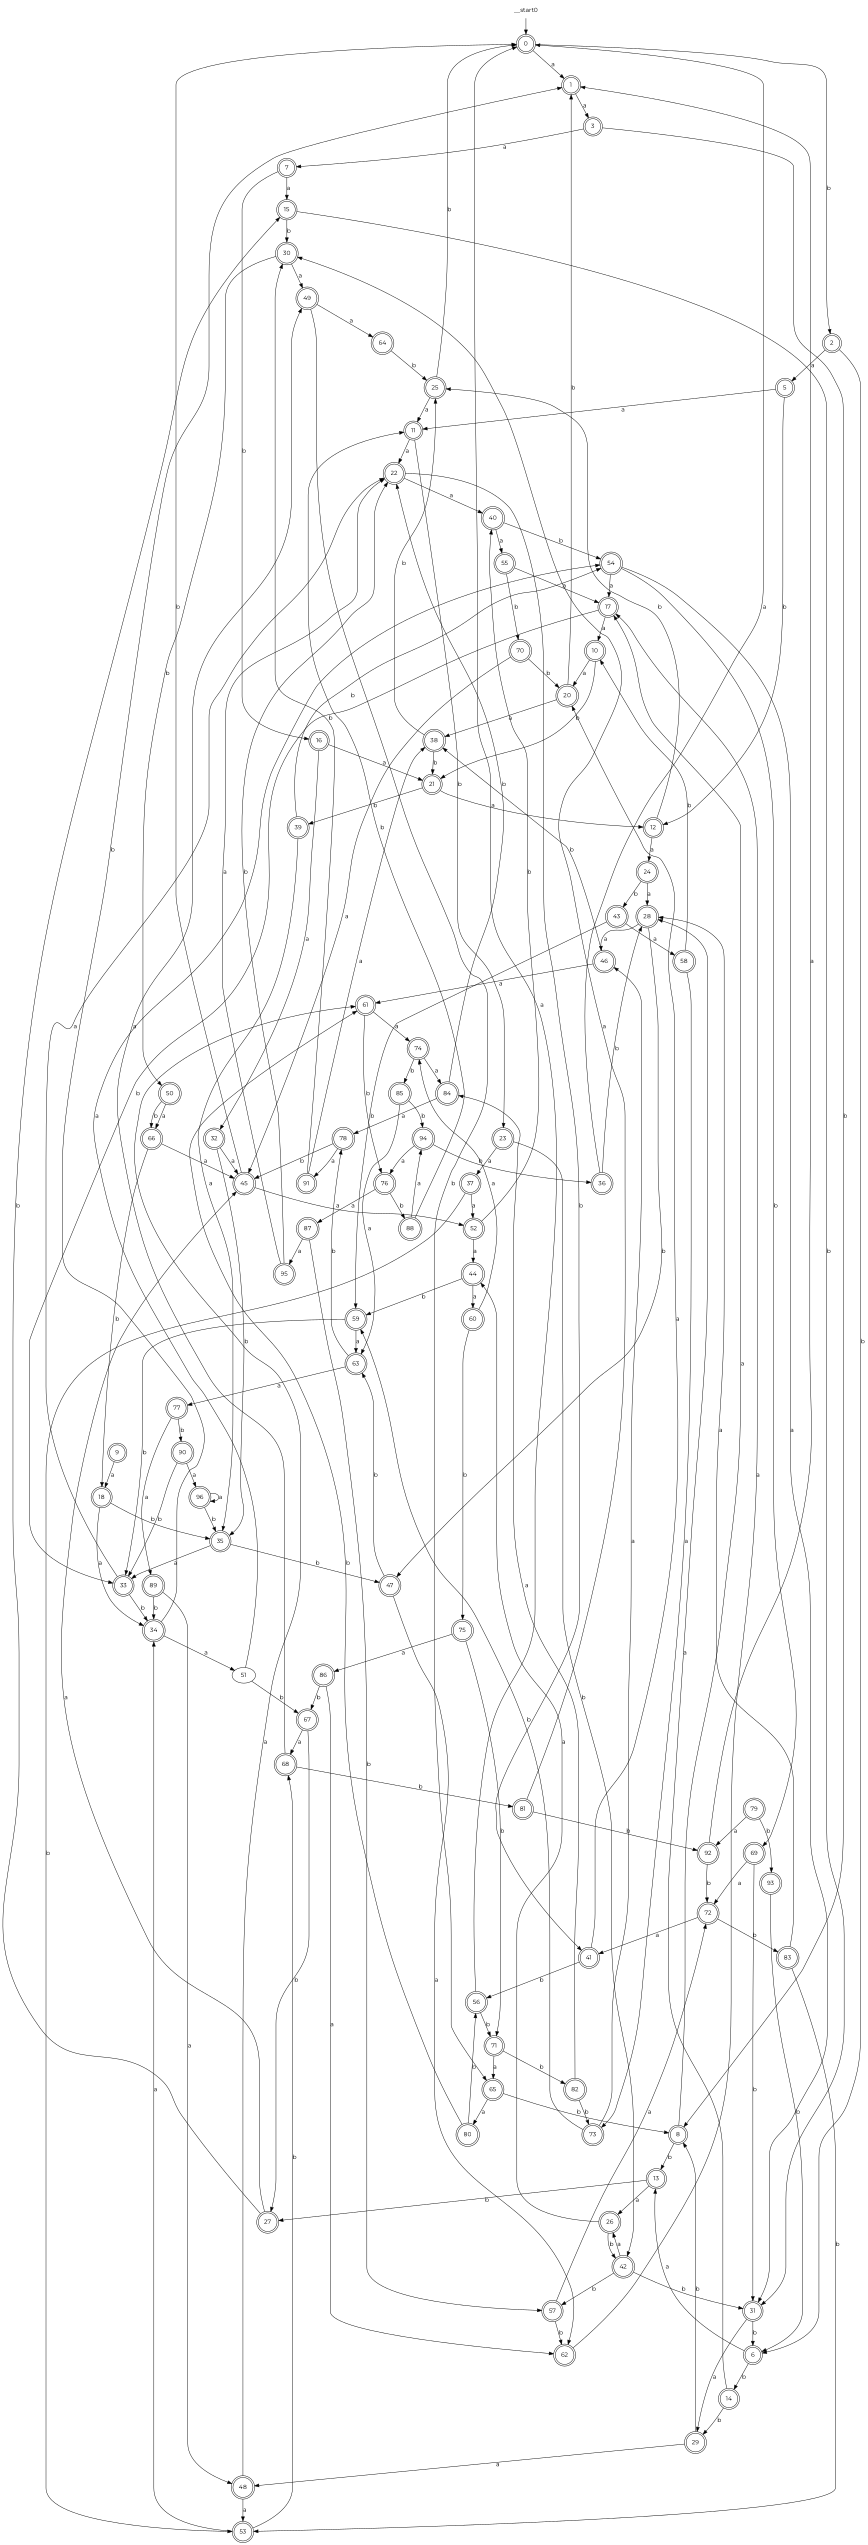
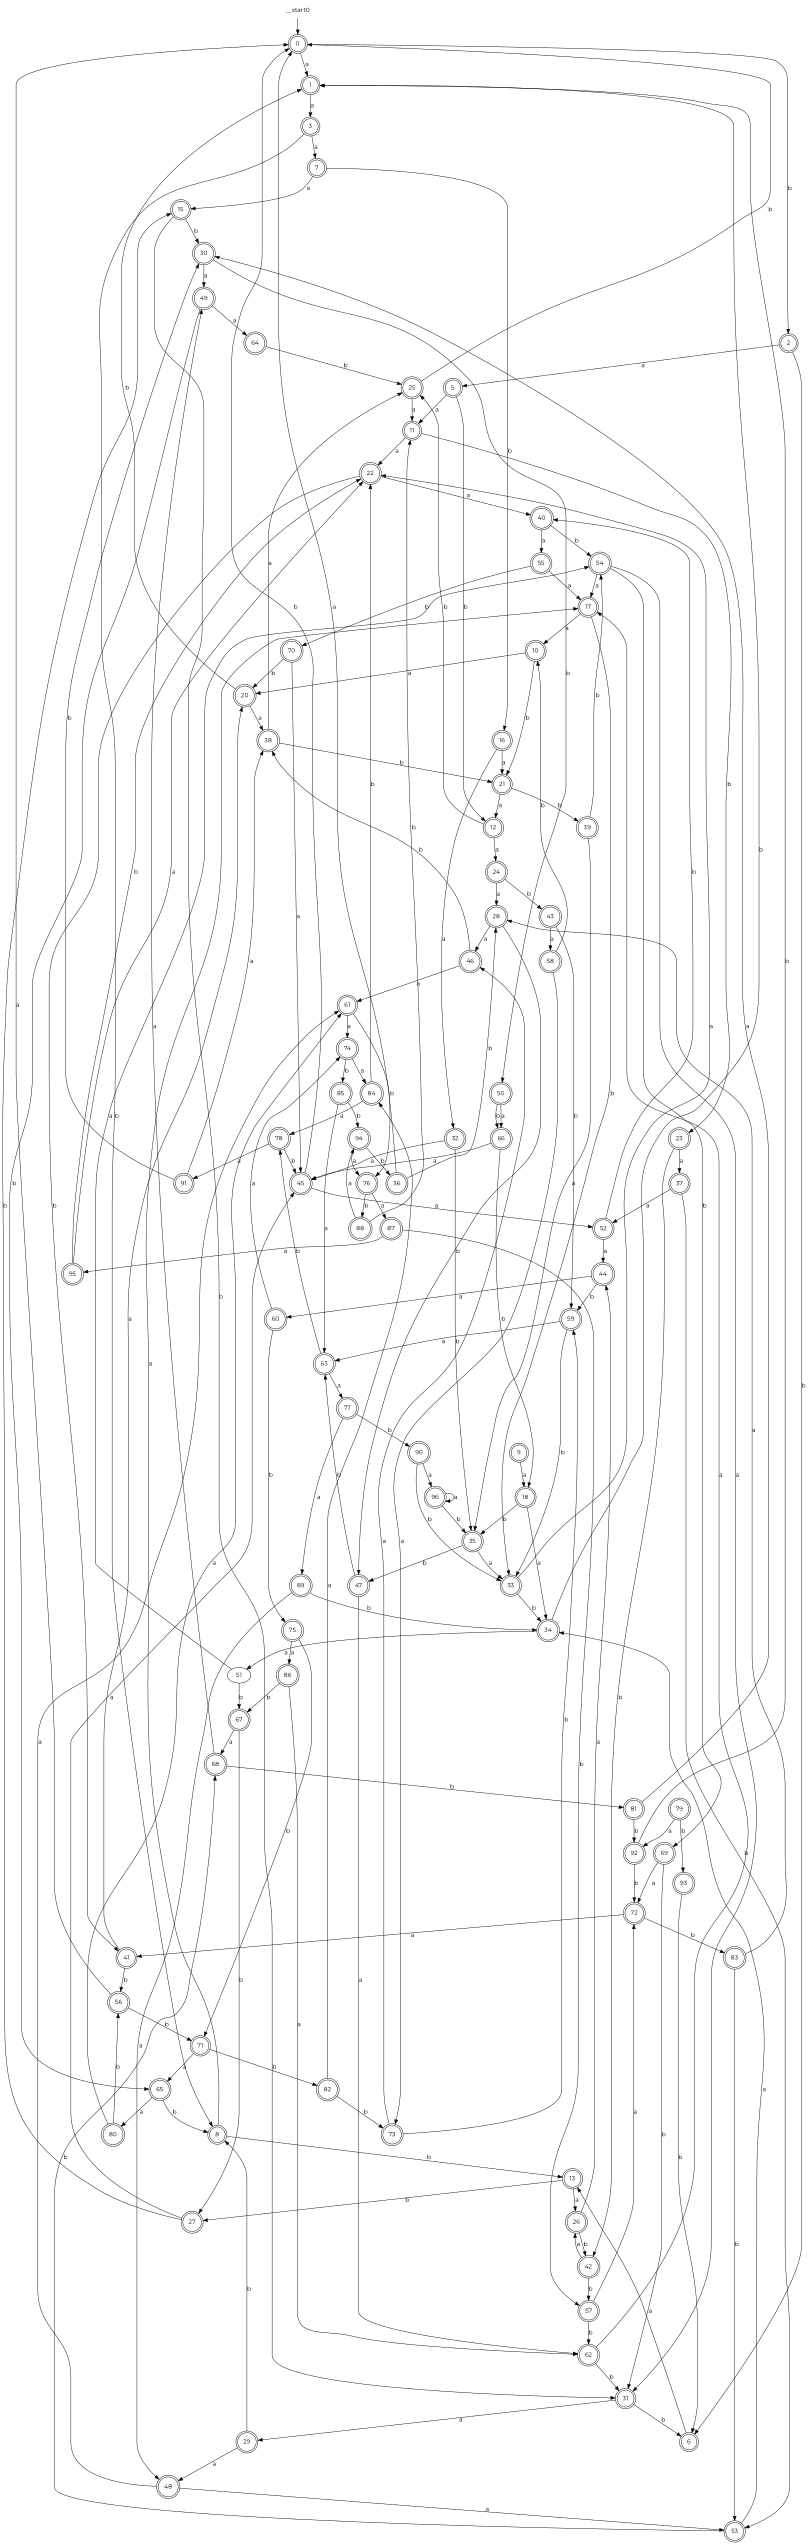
edge "38" -> "25": label "b" -> "a"
edge "92" -> "1": label "a" -> "b"
edge "80" -> "61": label "b" -> "a"
edge "42" -> "31": now "62" -> "31"
node "14": removed
